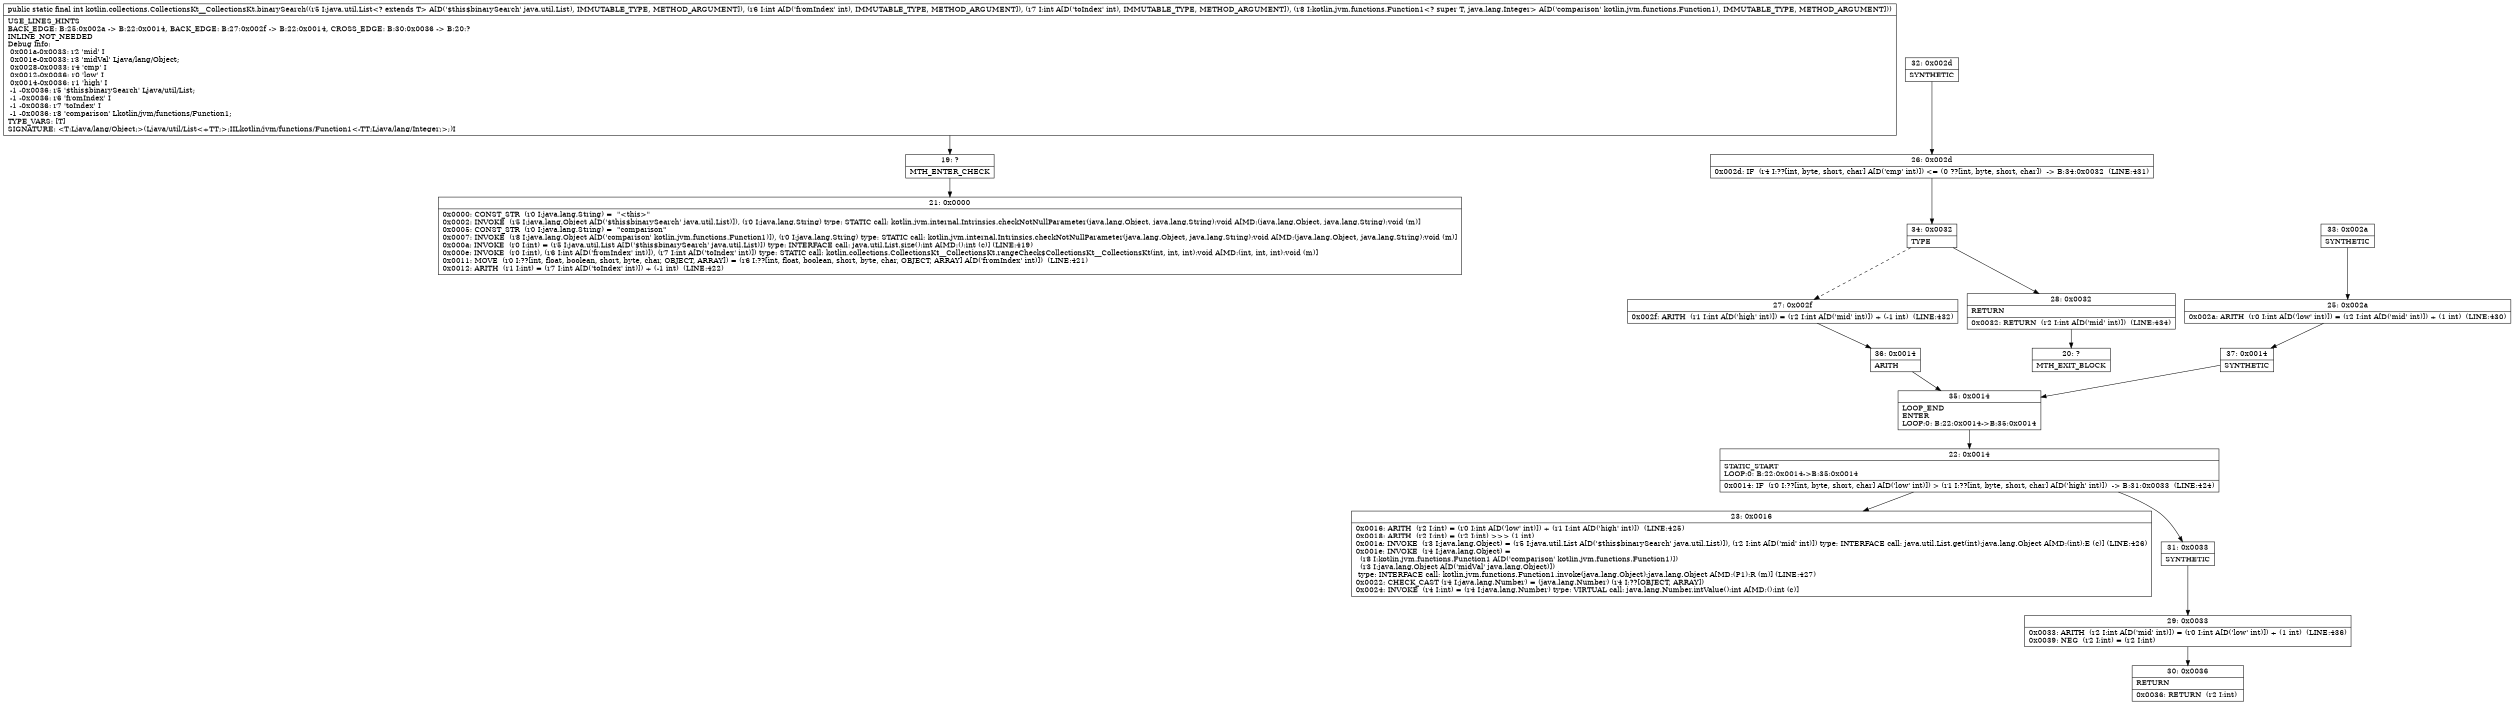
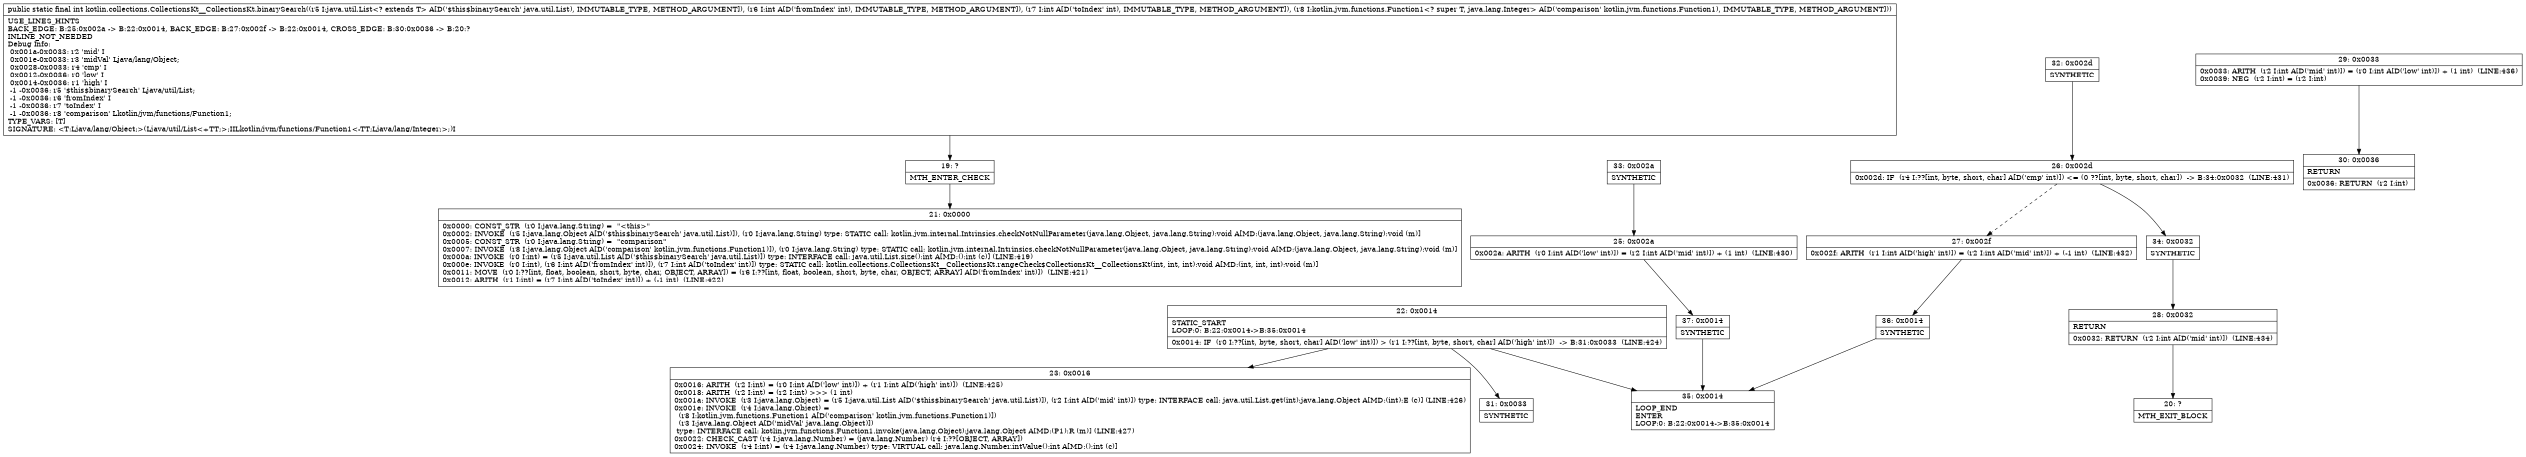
node "34: 0x0032": text "TYPE" -> "SYNTHETIC"
edge "34: 0x0032" -> "27: 0x002f": now "26: 0x002d" -> "27: 0x002f"
node "36: 0x0014": text "ARITH" -> "SYNTHETIC"
edge "35: 0x0014" -> "22: 0x0014": reversed
edge "31: 0x0033" -> "29: 0x0033": removed
